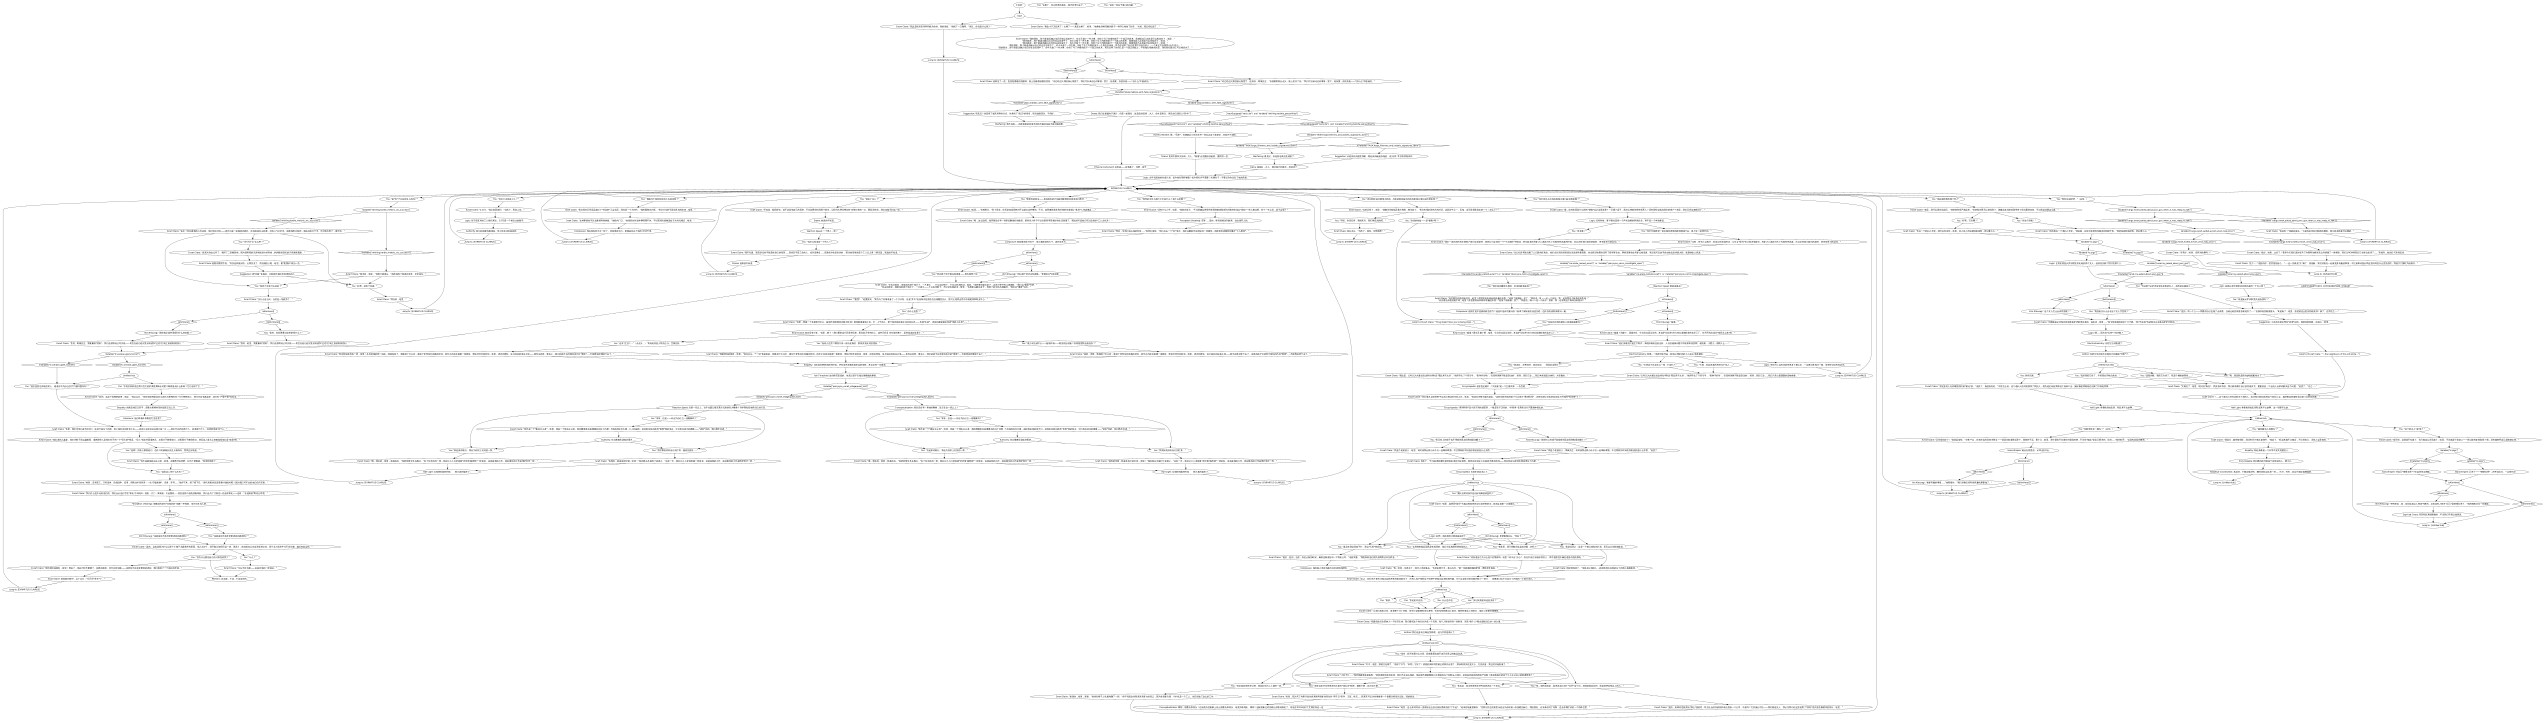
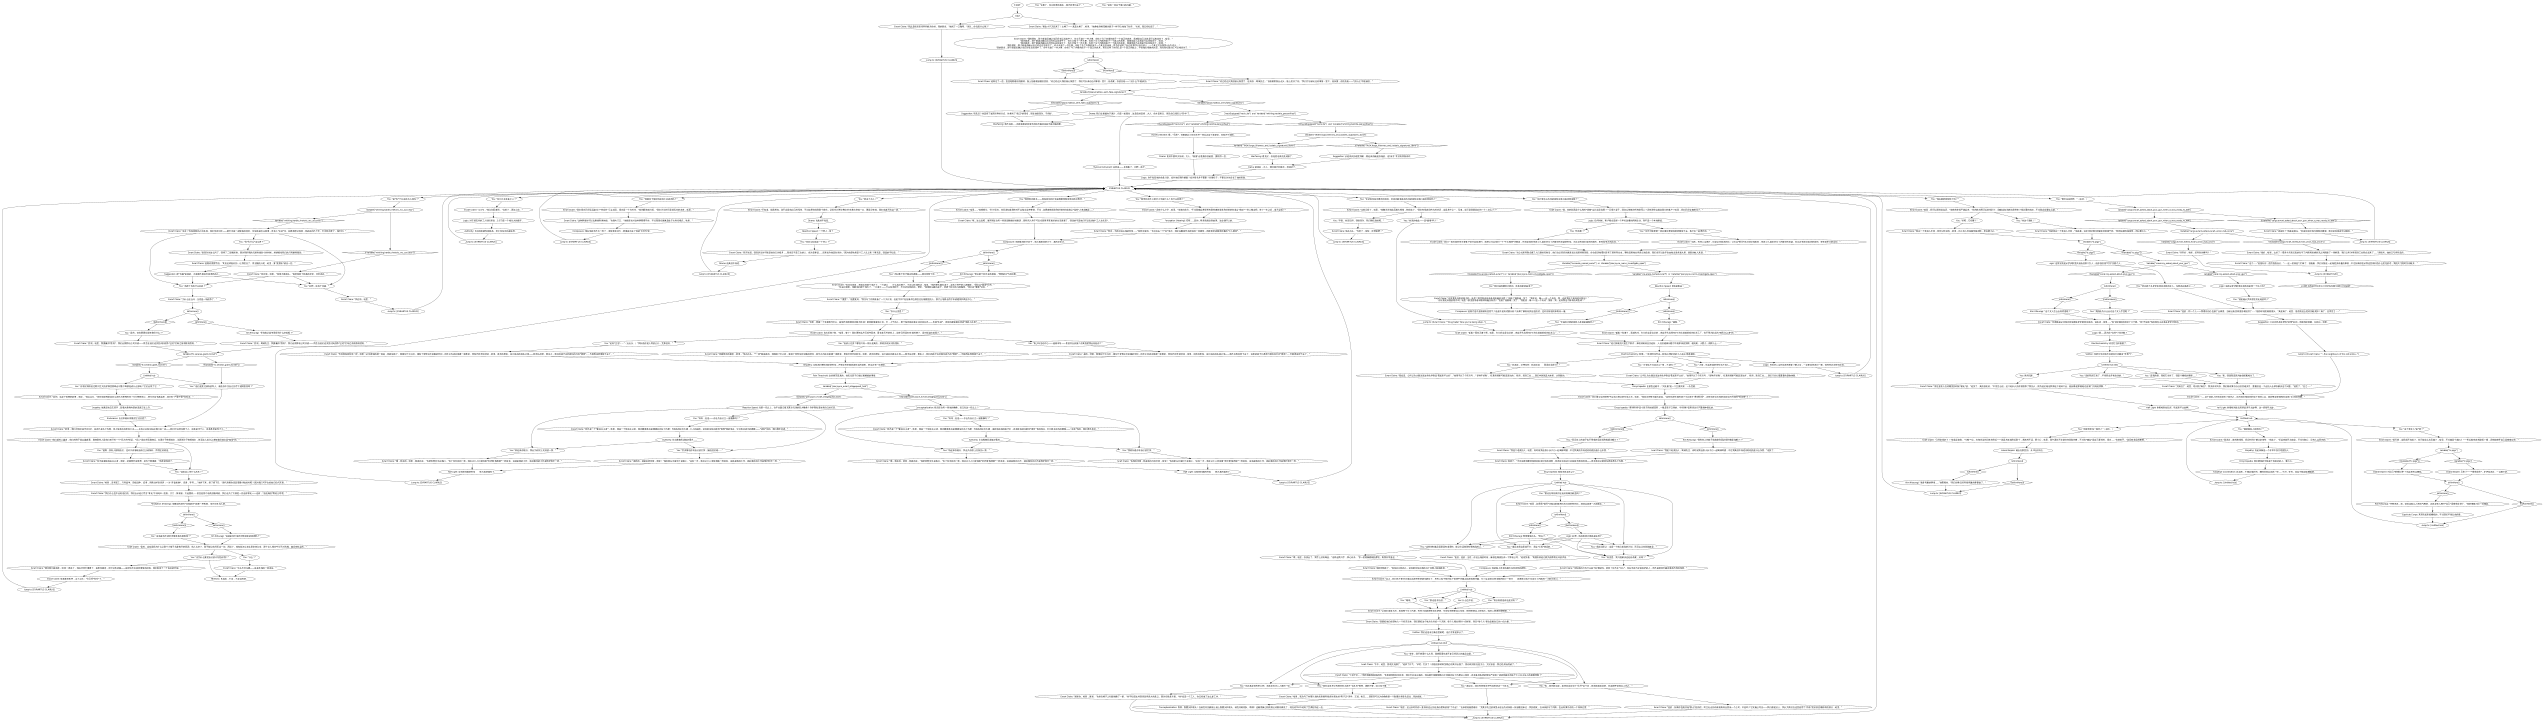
node "You: “呃，我想我是因为缺钱把配枪当了。”": shape diamond -> ellipse
edge "You: “我必须承认：这是一个精心策划的计划。而且会让你脱胎换骨。”" -> "Evrart Claire: 他狡猾地笑了。“他也会让我的人，还有那些信任我的马丁内斯人脱胎换骨。”": now "You: “我必须承认：这是一个精心策划的计划。而且会让你脱胎换骨。”" -> "You: “有意思。我只想解决这起凶杀案，好吗？”"
